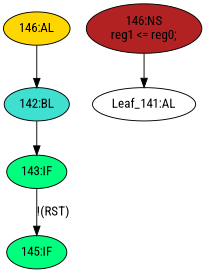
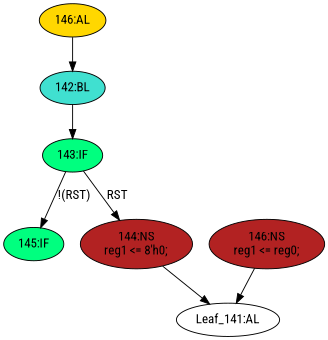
node "144:NS reg1 <= 8'h0;": added
